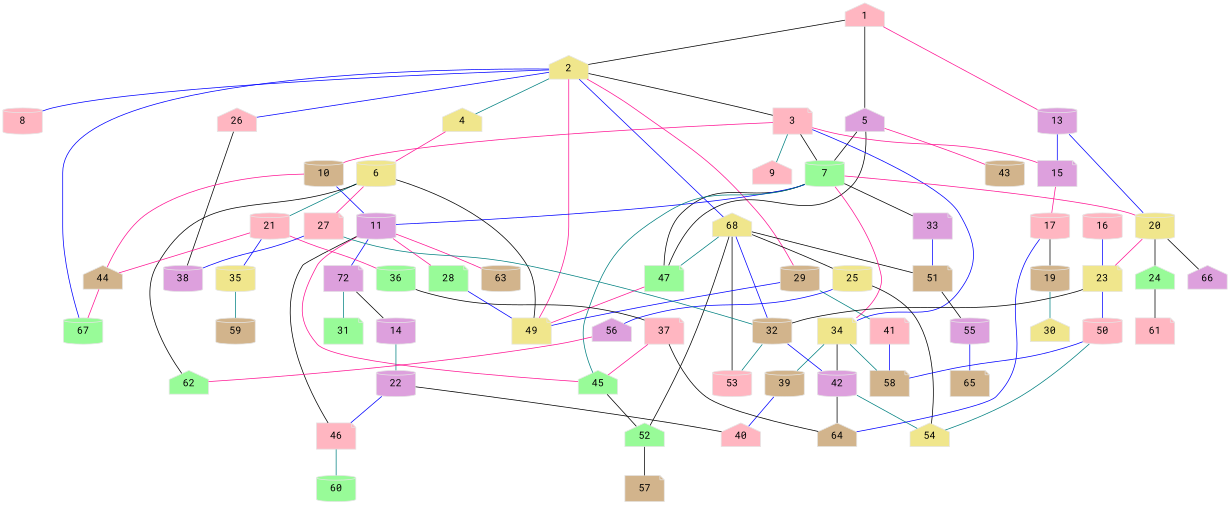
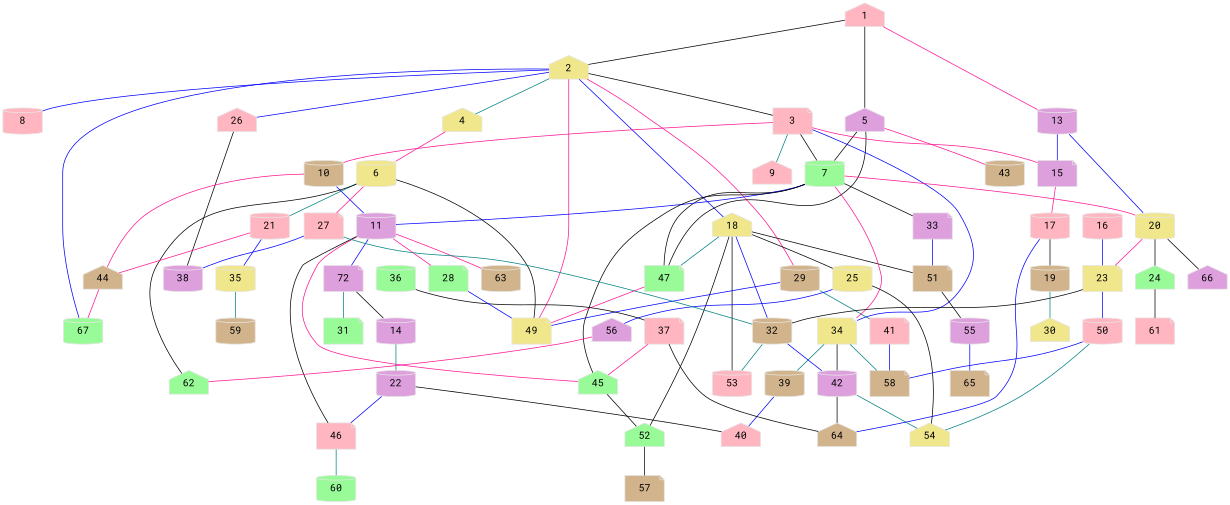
edge "7" -- "45": color teal -> black
node "68": label "68" -> "18"
edge "21" -- "36": removed
